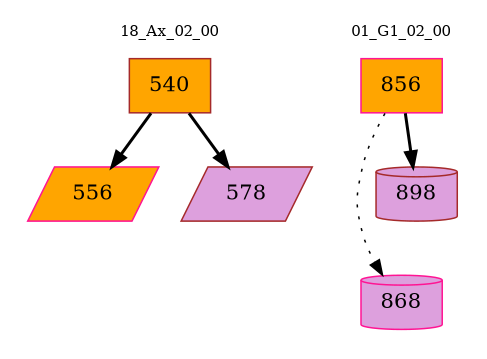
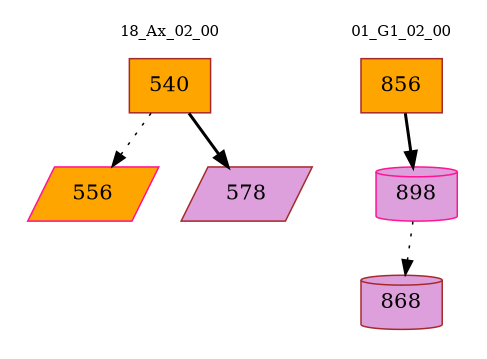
node "856": color deeppink -> brown
edge "540" -> "556": style bold -> dotted
edge "856" -> "868": now "898" -> "868"
node "898": color brown -> deeppink
node "868": color deeppink -> brown
